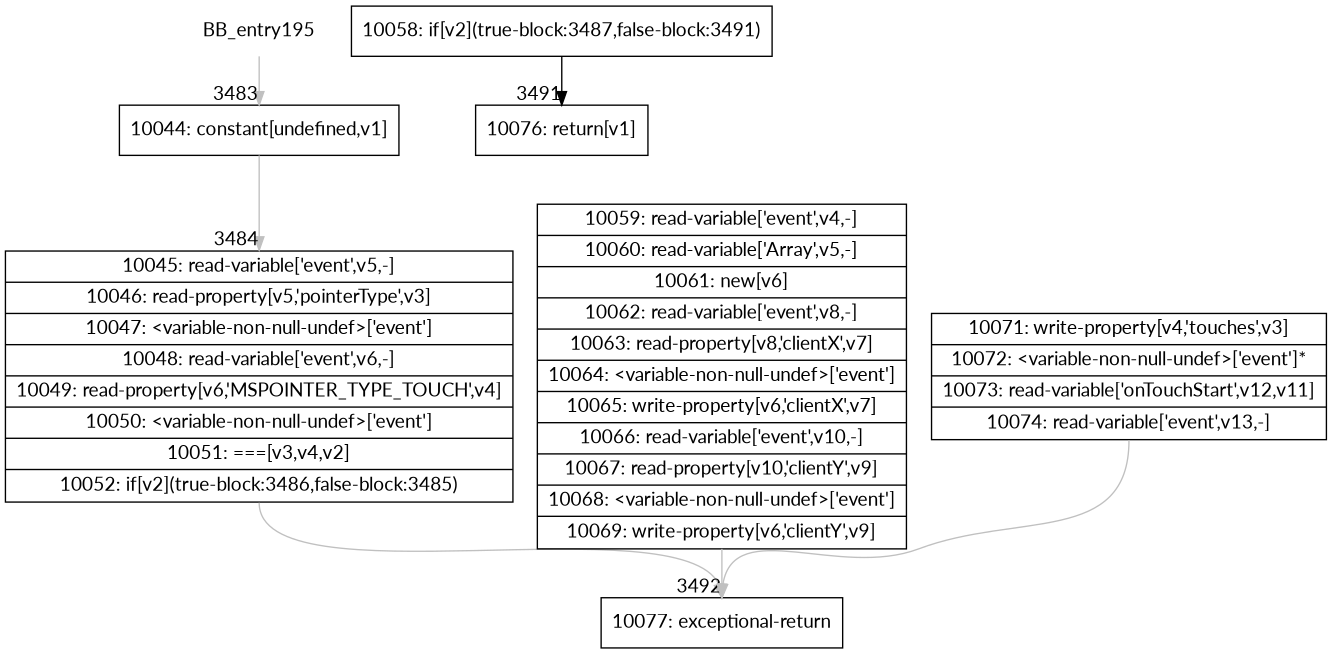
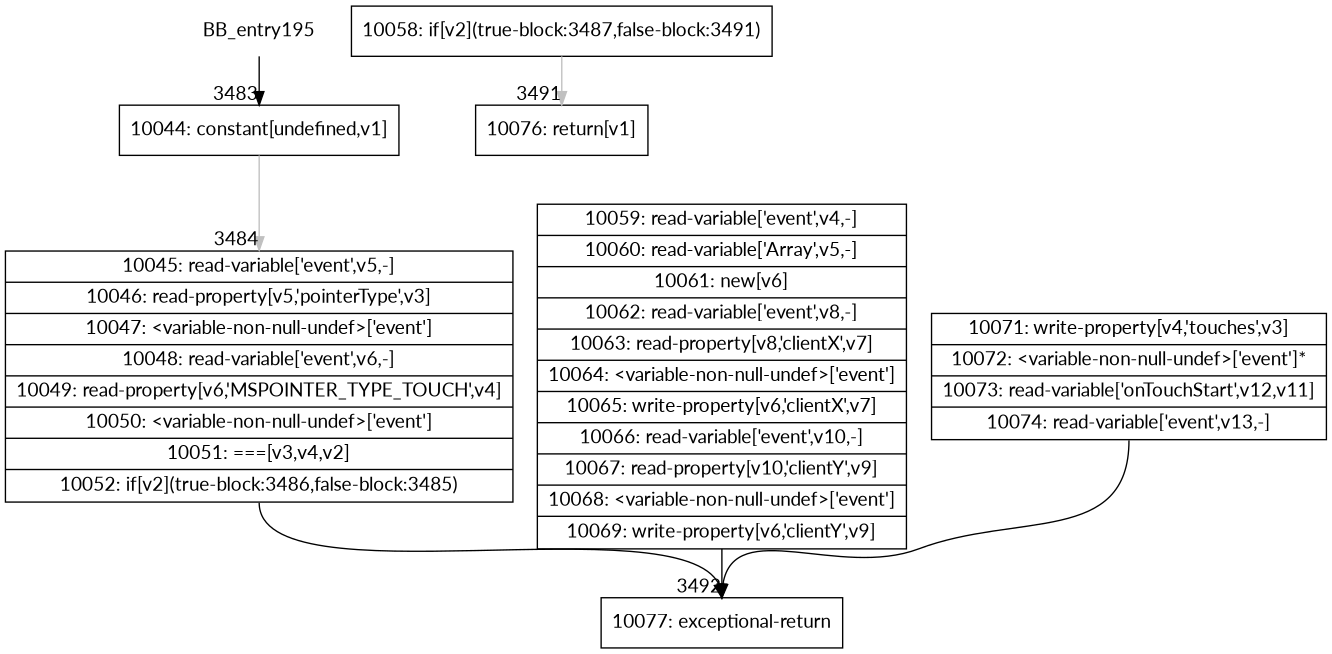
edge "BB_entry195" -> "10044: constant[undefined,v1]": color gray -> black
edge "10058: if[v2](true-block:3487,false-block:3491)" -> "10076: return[v1]": color black -> gray
edge "10071: write-property[v4,'touches',v3]" -> "10077: exceptional-return": color gray -> black
edge "10045: read-variable['event',v5,-]" -> "10077: exceptional-return": color gray -> black
edge "10059: read-variable['event',v4,-]" -> "10077: exceptional-return": color gray -> black
